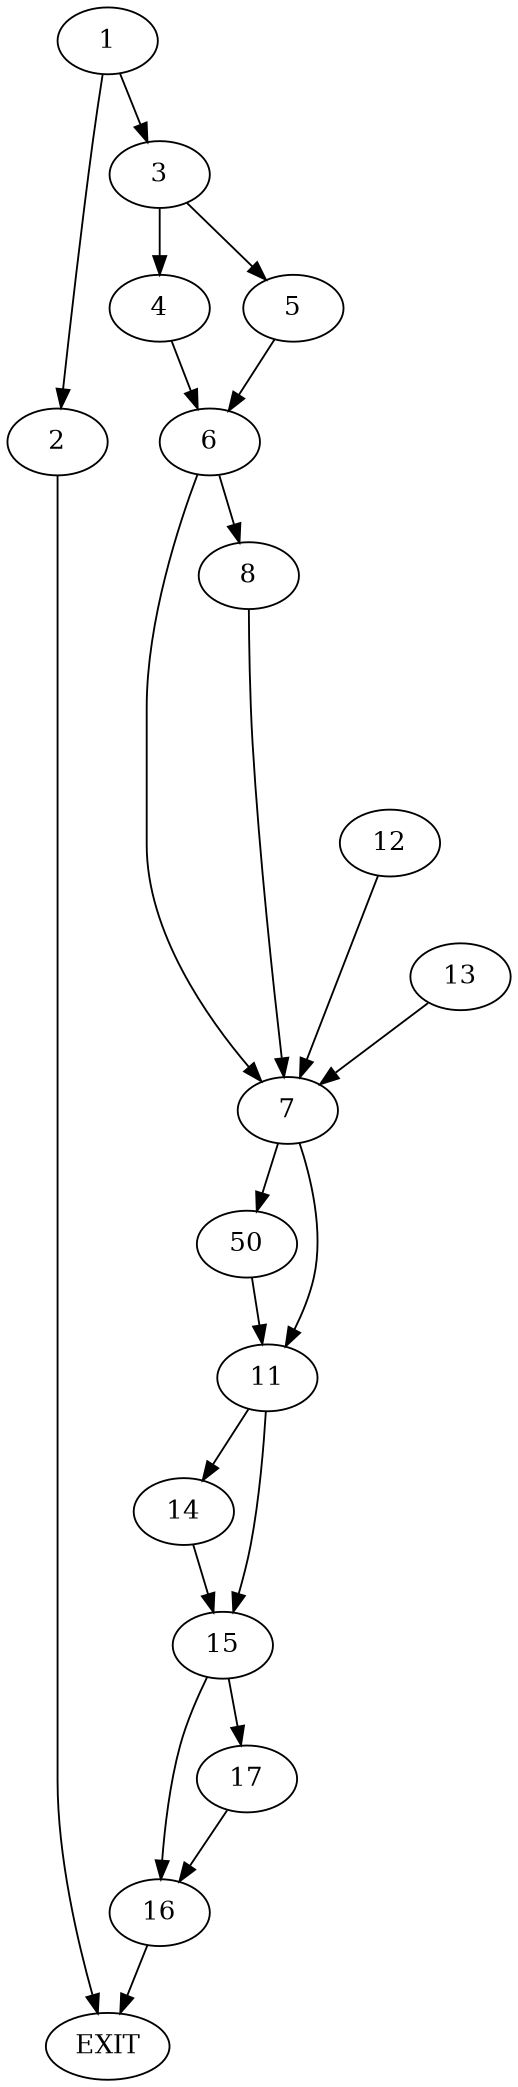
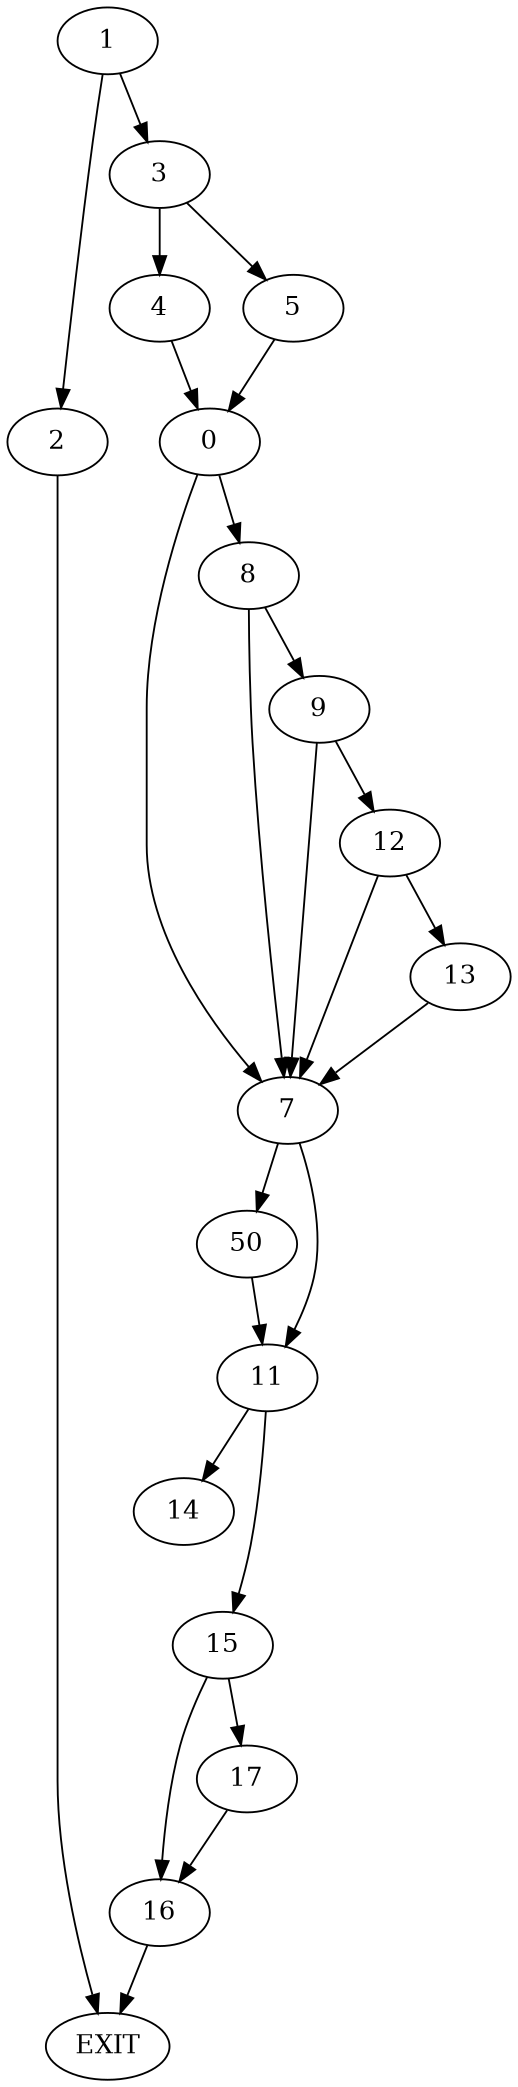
node "6": label "6" -> "0"
node "9": added
edge "12" -> "13": added
edge "14" -> "15": removed
